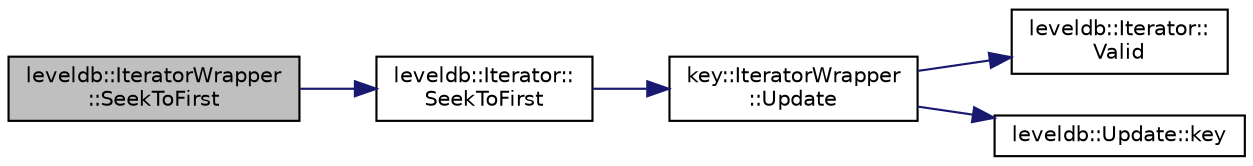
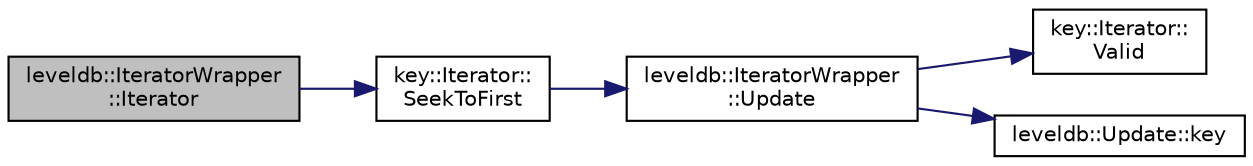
node "leveldb::Iterator:: Valid": label "leveldb::Iterator:: Valid" -> "key::Iterator:: Valid"
node "leveldb::IteratorWrapper ::SeekToFirst": label "leveldb::IteratorWrapper ::SeekToFirst" -> "leveldb::IteratorWrapper ::Iterator"
node "leveldb::Iterator:: SeekToFirst": label "leveldb::Iterator:: SeekToFirst" -> "key::Iterator:: SeekToFirst"
node "key::IteratorWrapper ::Update": label "key::IteratorWrapper ::Update" -> "leveldb::IteratorWrapper ::Update"
